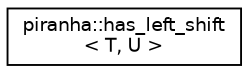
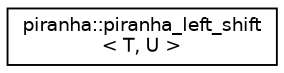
node "piranha::has_left_shift < T, U >": label "piranha::has_left_shift < T, U >" -> "piranha::piranha_left_shift < T, U >"
